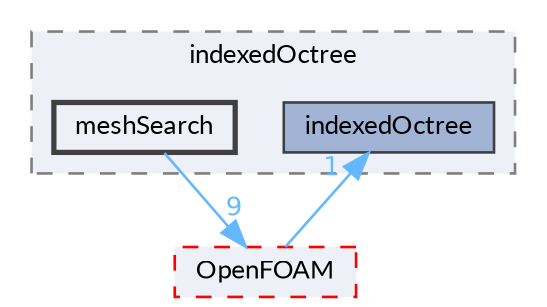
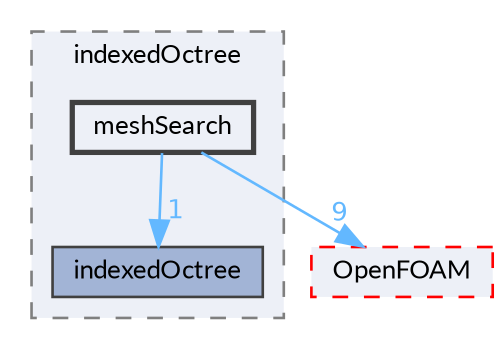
edge "OpenFOAM" -> "indexedOctree": now "meshSearch" -> "indexedOctree"
